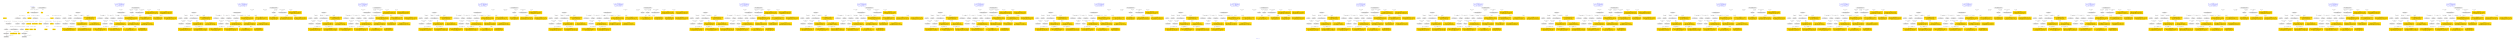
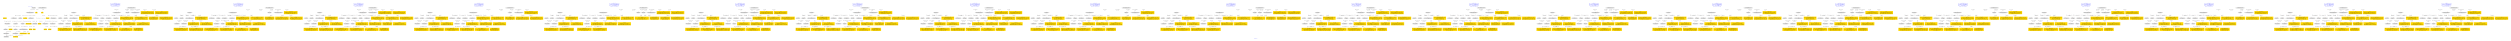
node "Classification": fillcolor gold -> lightgray
node "CreditLine": removed
node "ArtistDiedDate": fillcolor lightgray -> gold
